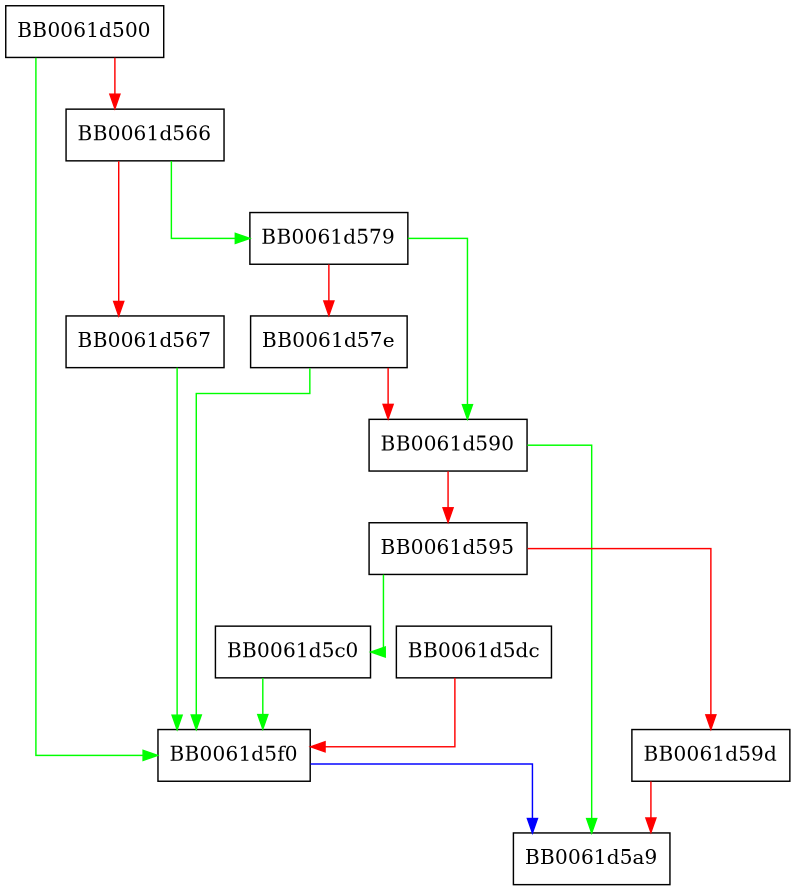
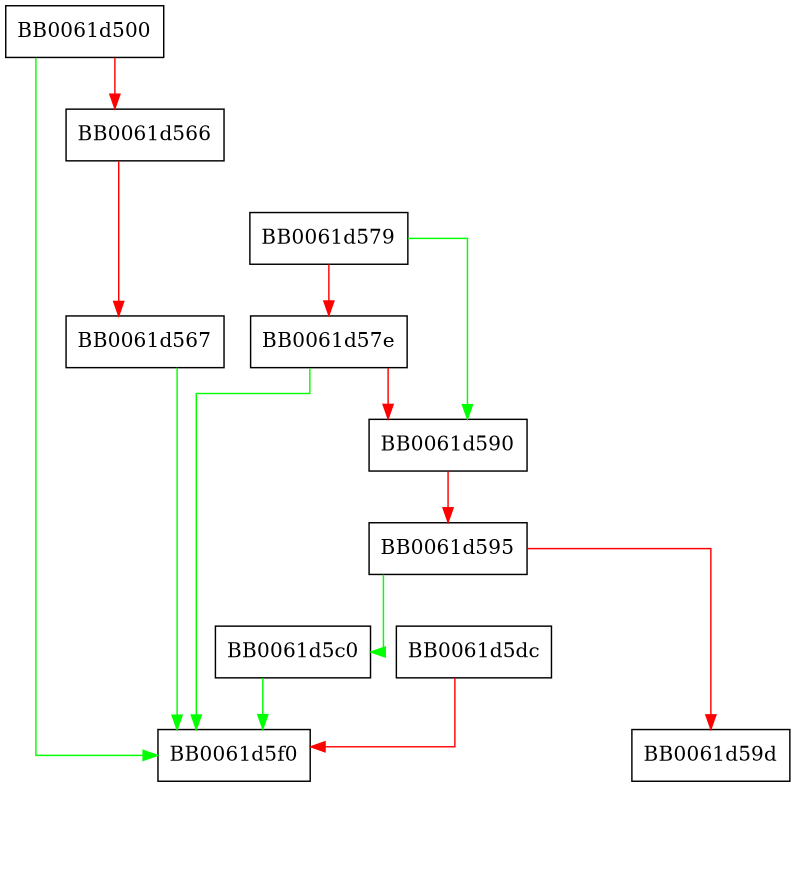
edge "BB0061d566" -> "BB0061d579": removed
node "BB0061d5a9": removed
